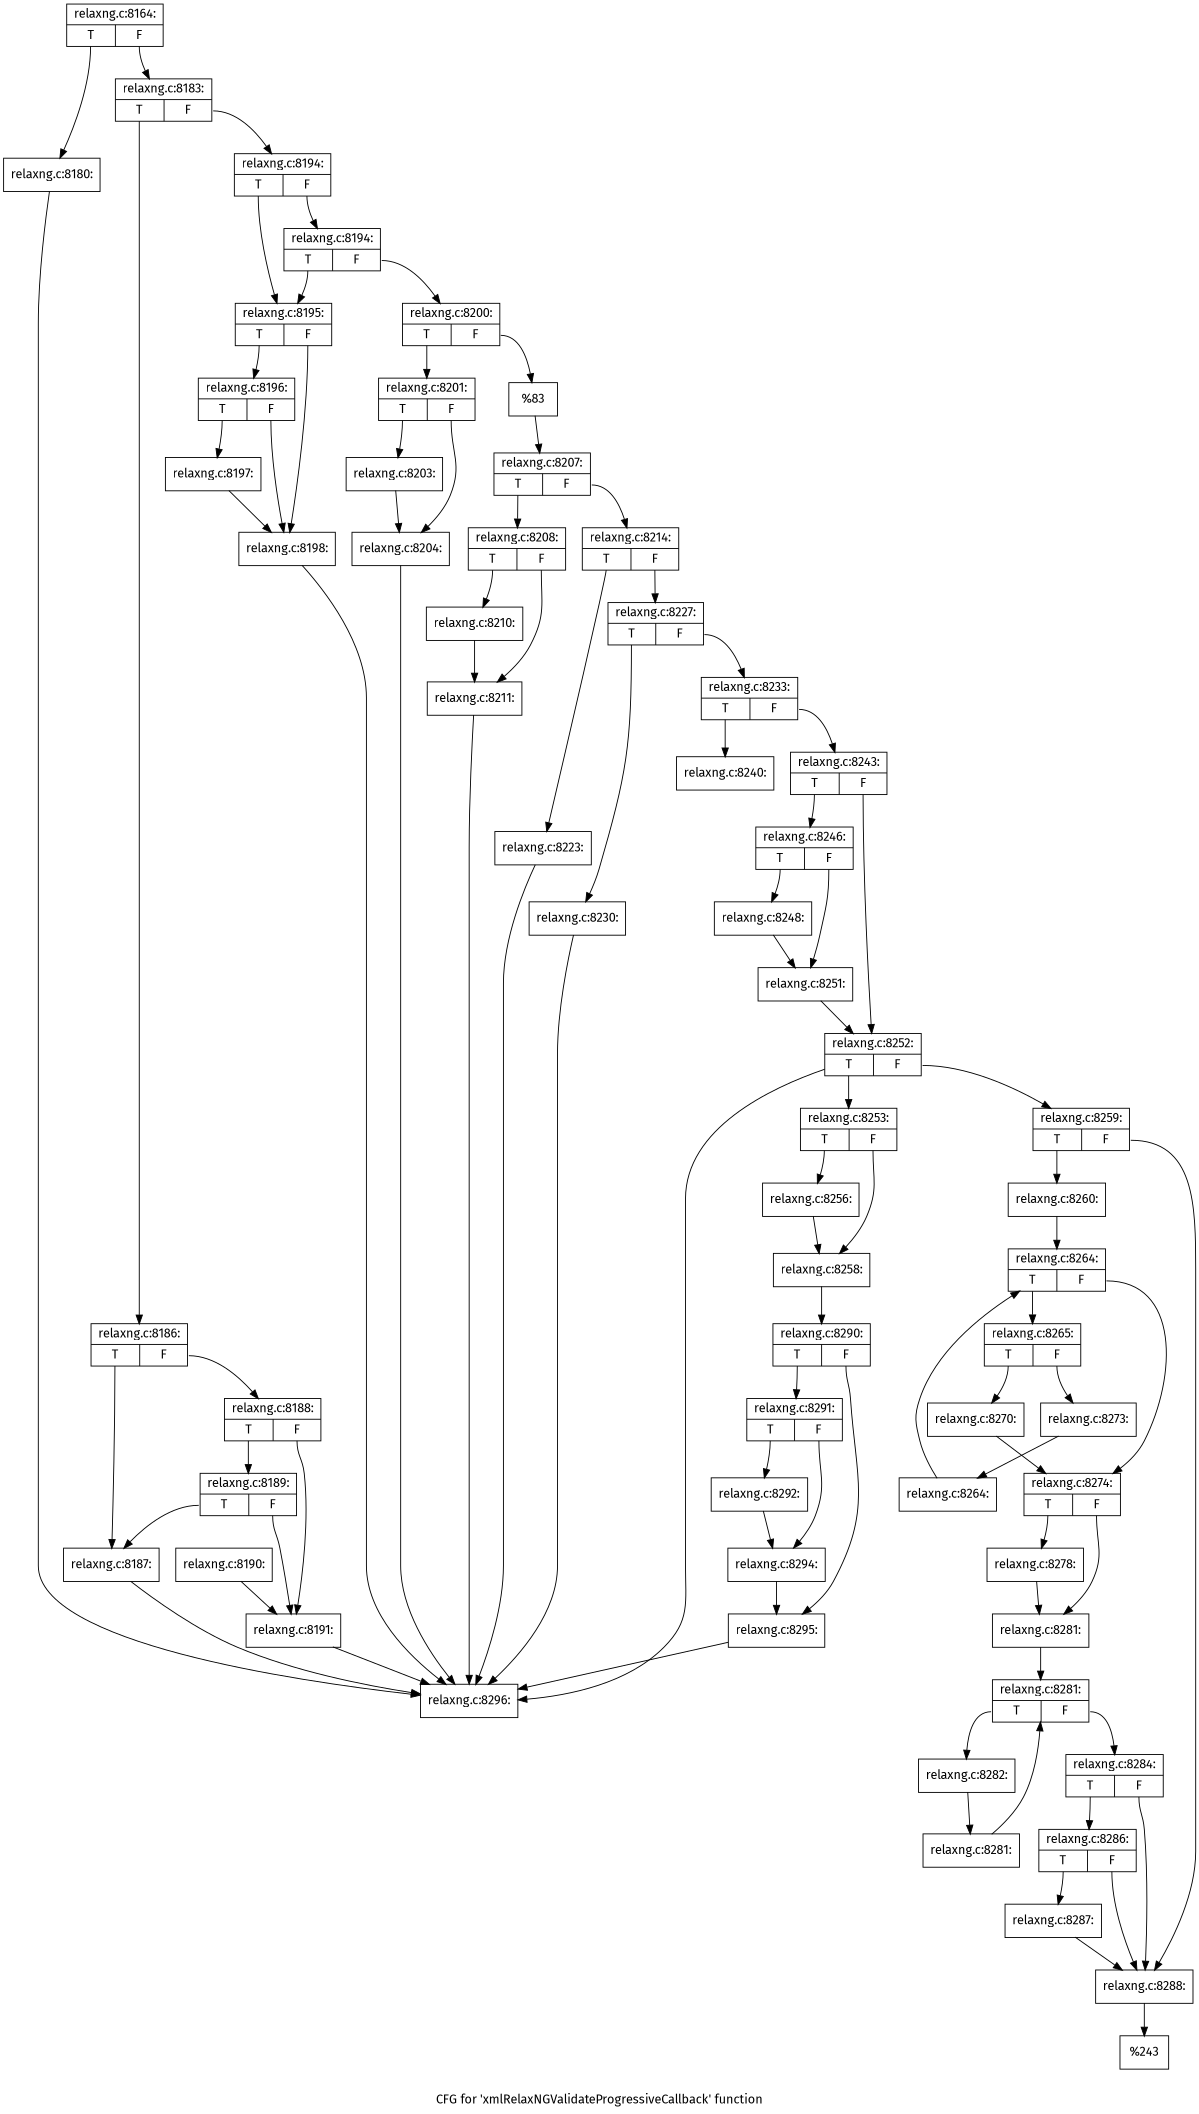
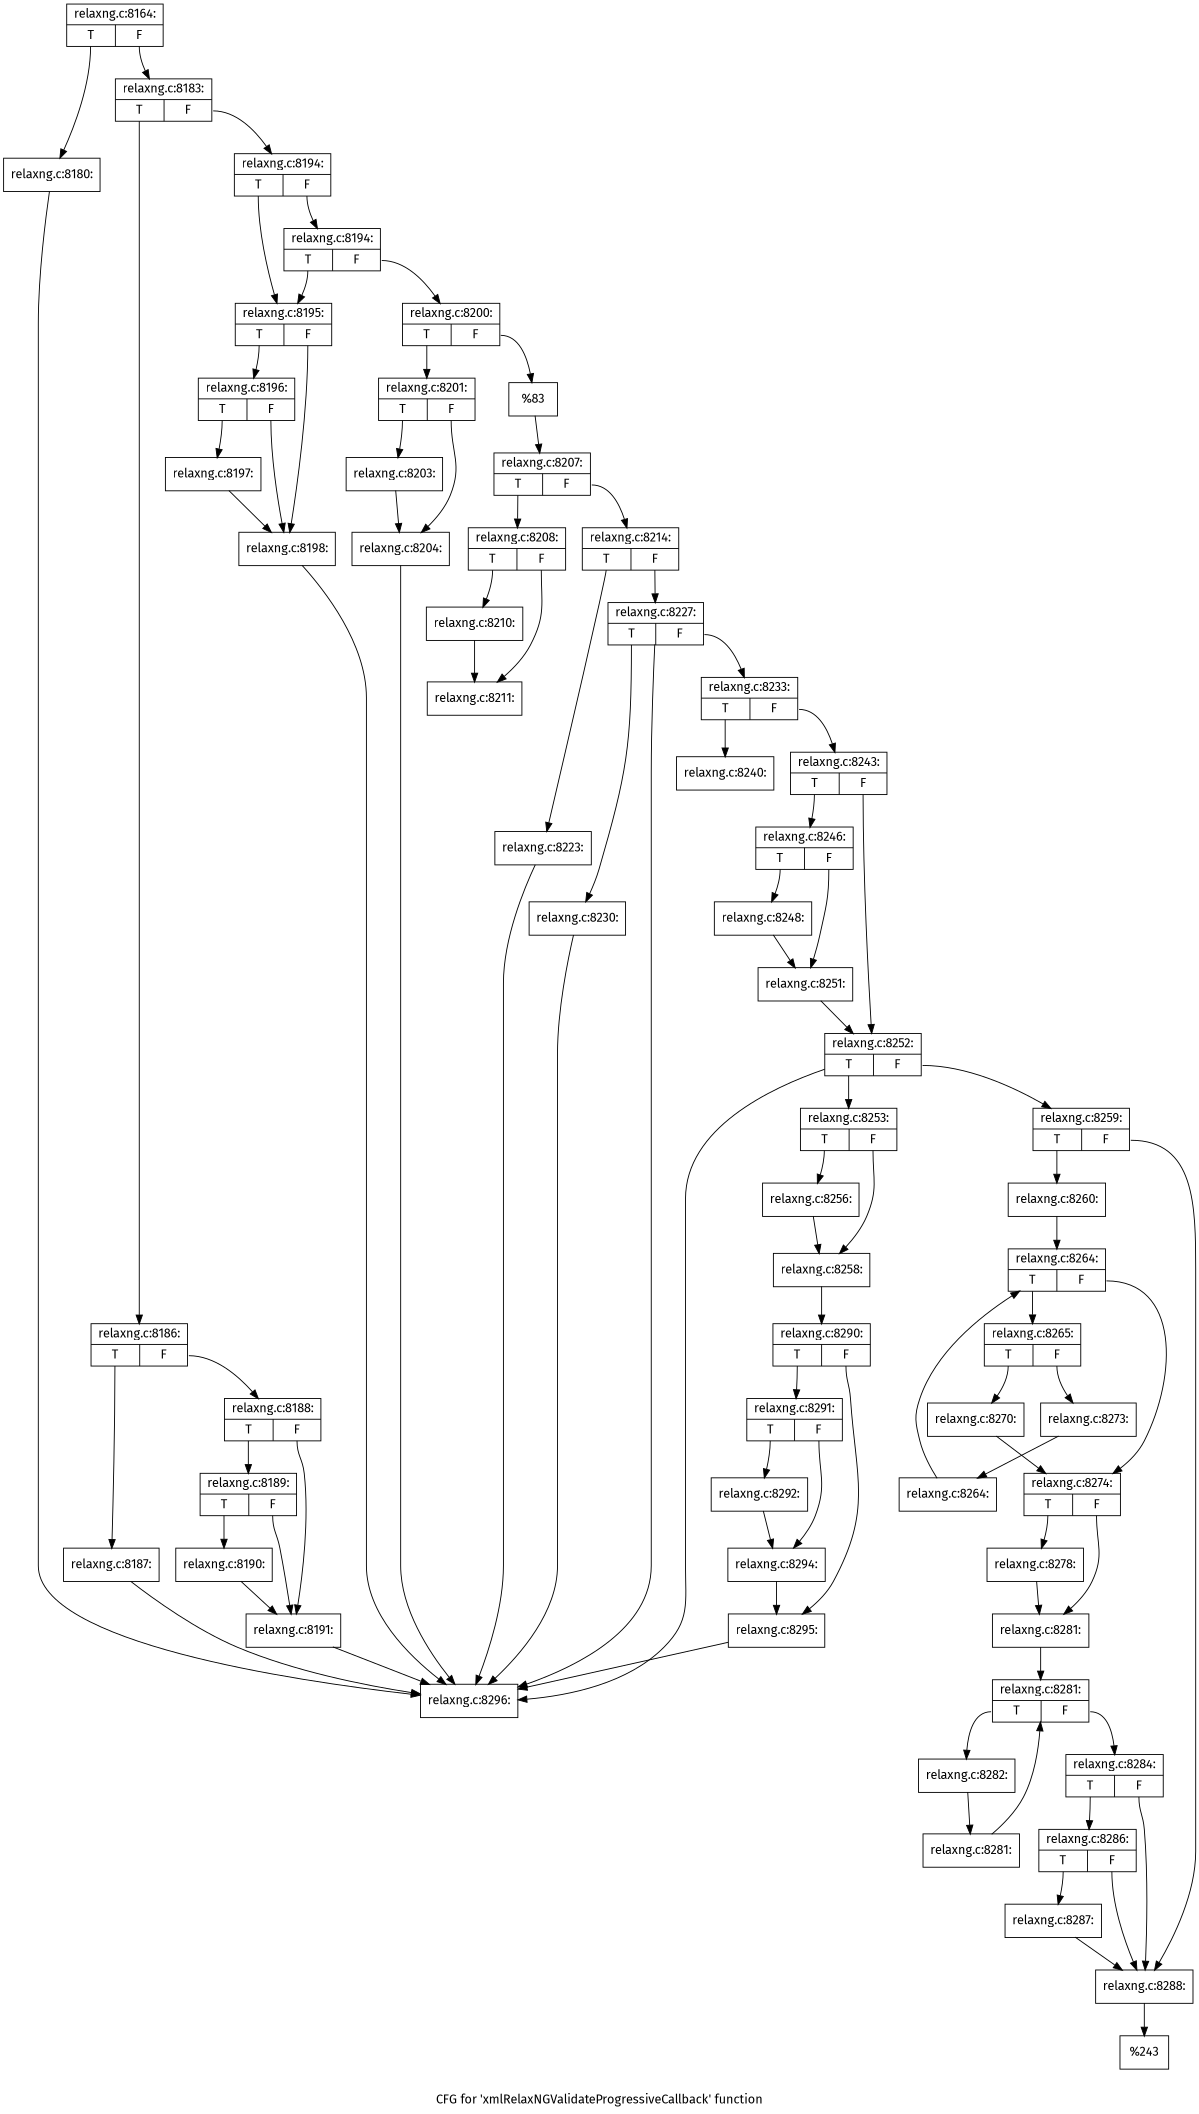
edge "relaxng.c:8211:" -> "relaxng.c:8296:": now "relaxng.c:8227:" -> "relaxng.c:8296:"
edge "relaxng.c:8189:" -> "relaxng.c:8187:": now "relaxng.c:8189:" -> "relaxng.c:8190:"
